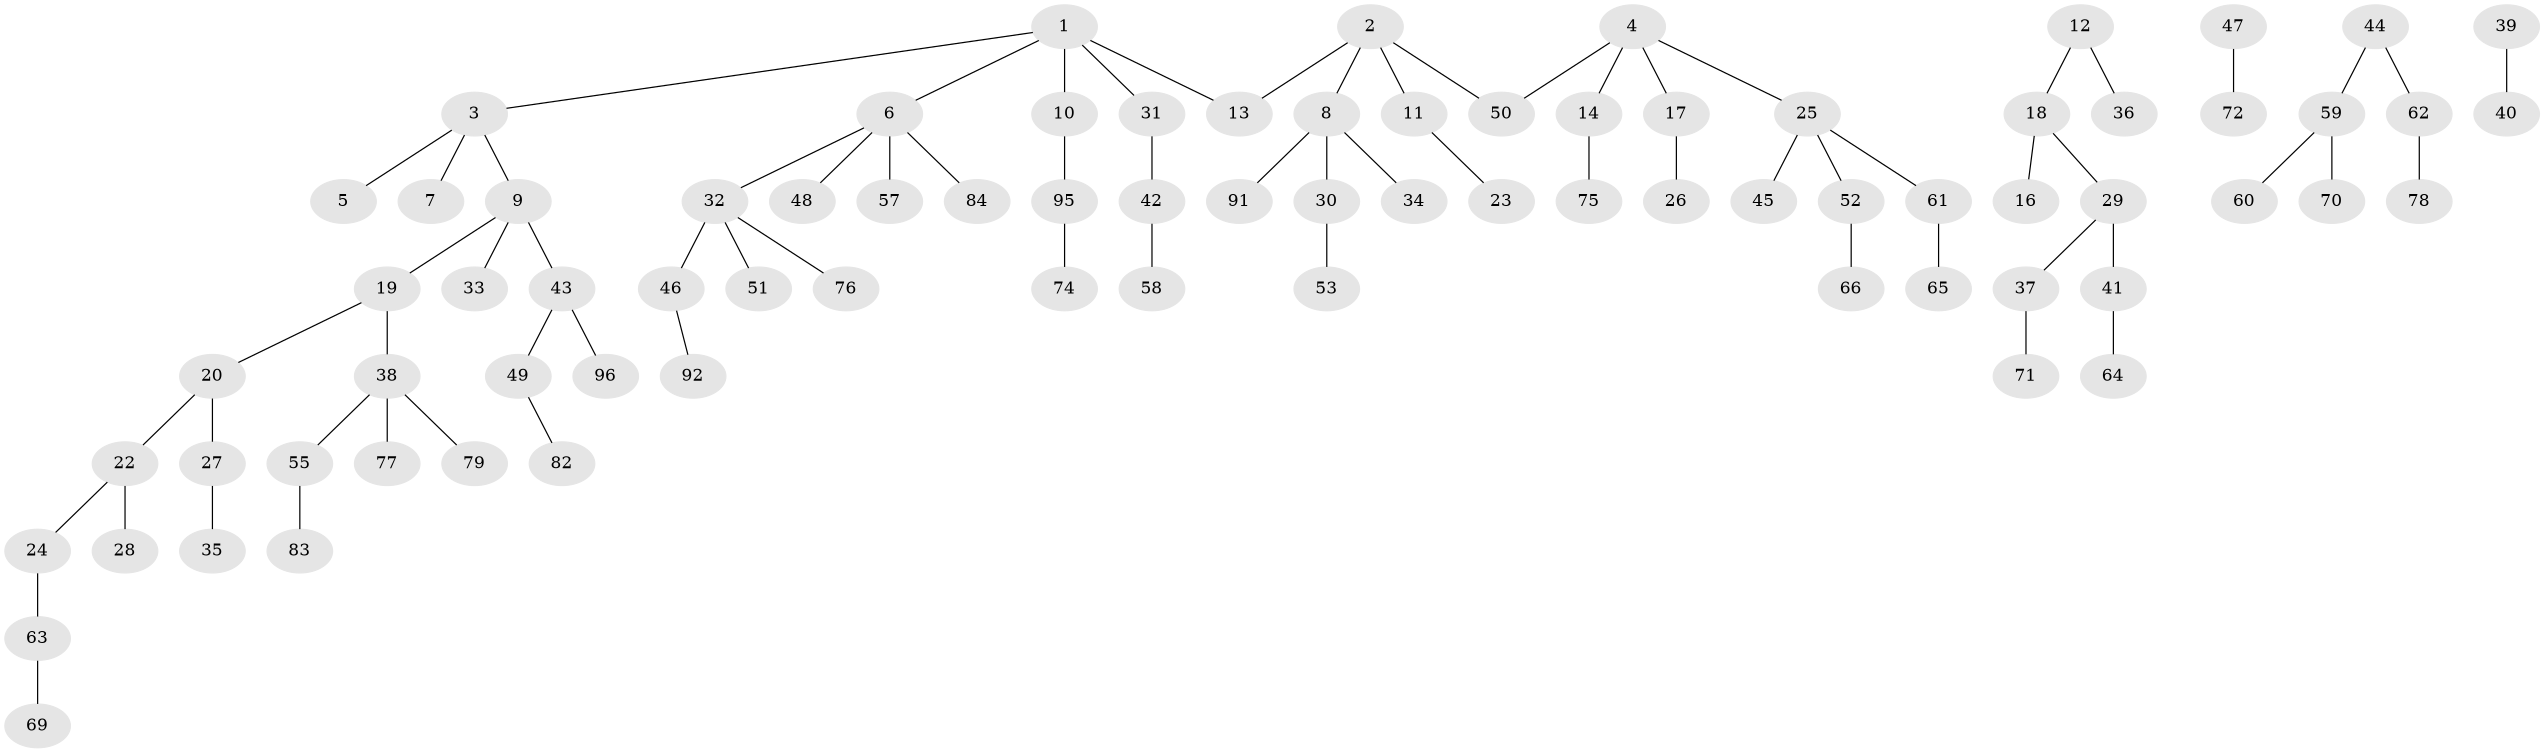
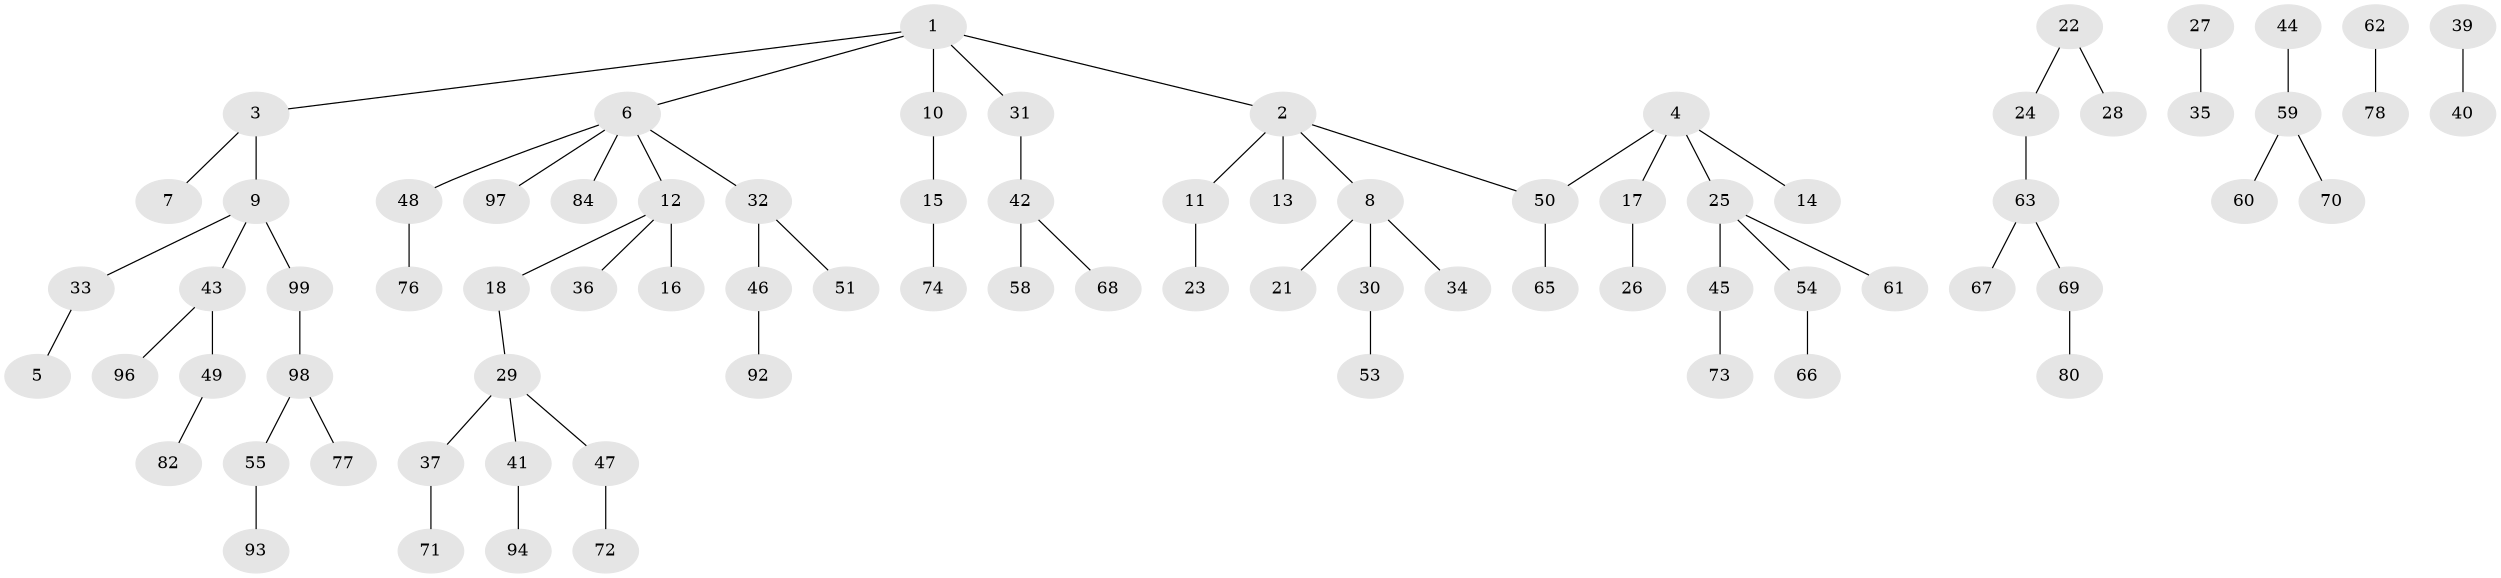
edge "1" -- "13": now "1" -- "2"
edge "44" -- "62": removed
edge "3" -- "5": now "33" -- "5"
edge "6" -- "12": added
edge "18" -- "16": now "12" -- "16"
node "57": label "57" -> "97"
node "95": label "95" -> "15"
node "91": label "91" -> "21"
node "75": removed
node "52": label "52" -> "54"
edge "32" -- "76": now "48" -- "76"
edge "61" -- "65": now "50" -- "65"
node "19": label "19" -> "99"
node "68": added
node "67": added
node "20": removed
node "38": label "38" -> "98"
node "73": added
node "80": added
node "64": label "64" -> "94"
edge "29" -- "47": added
node "79": removed
node "83": label "83" -> "93"
